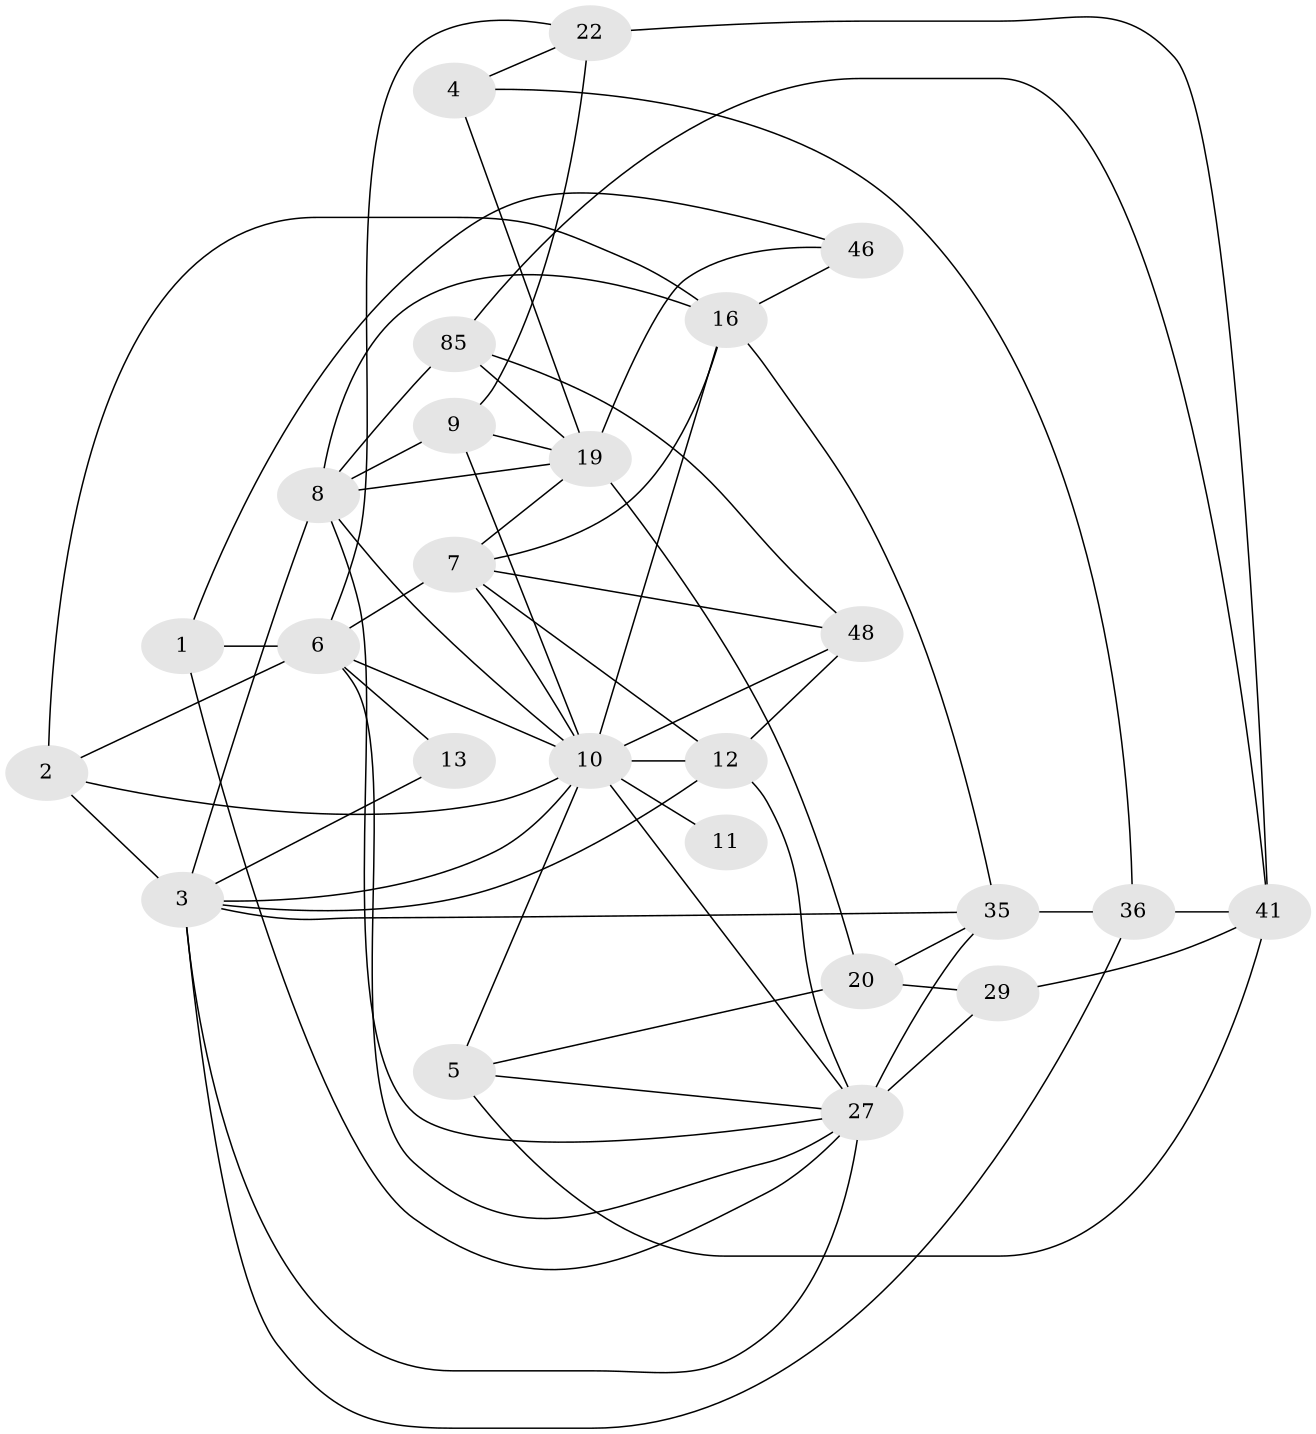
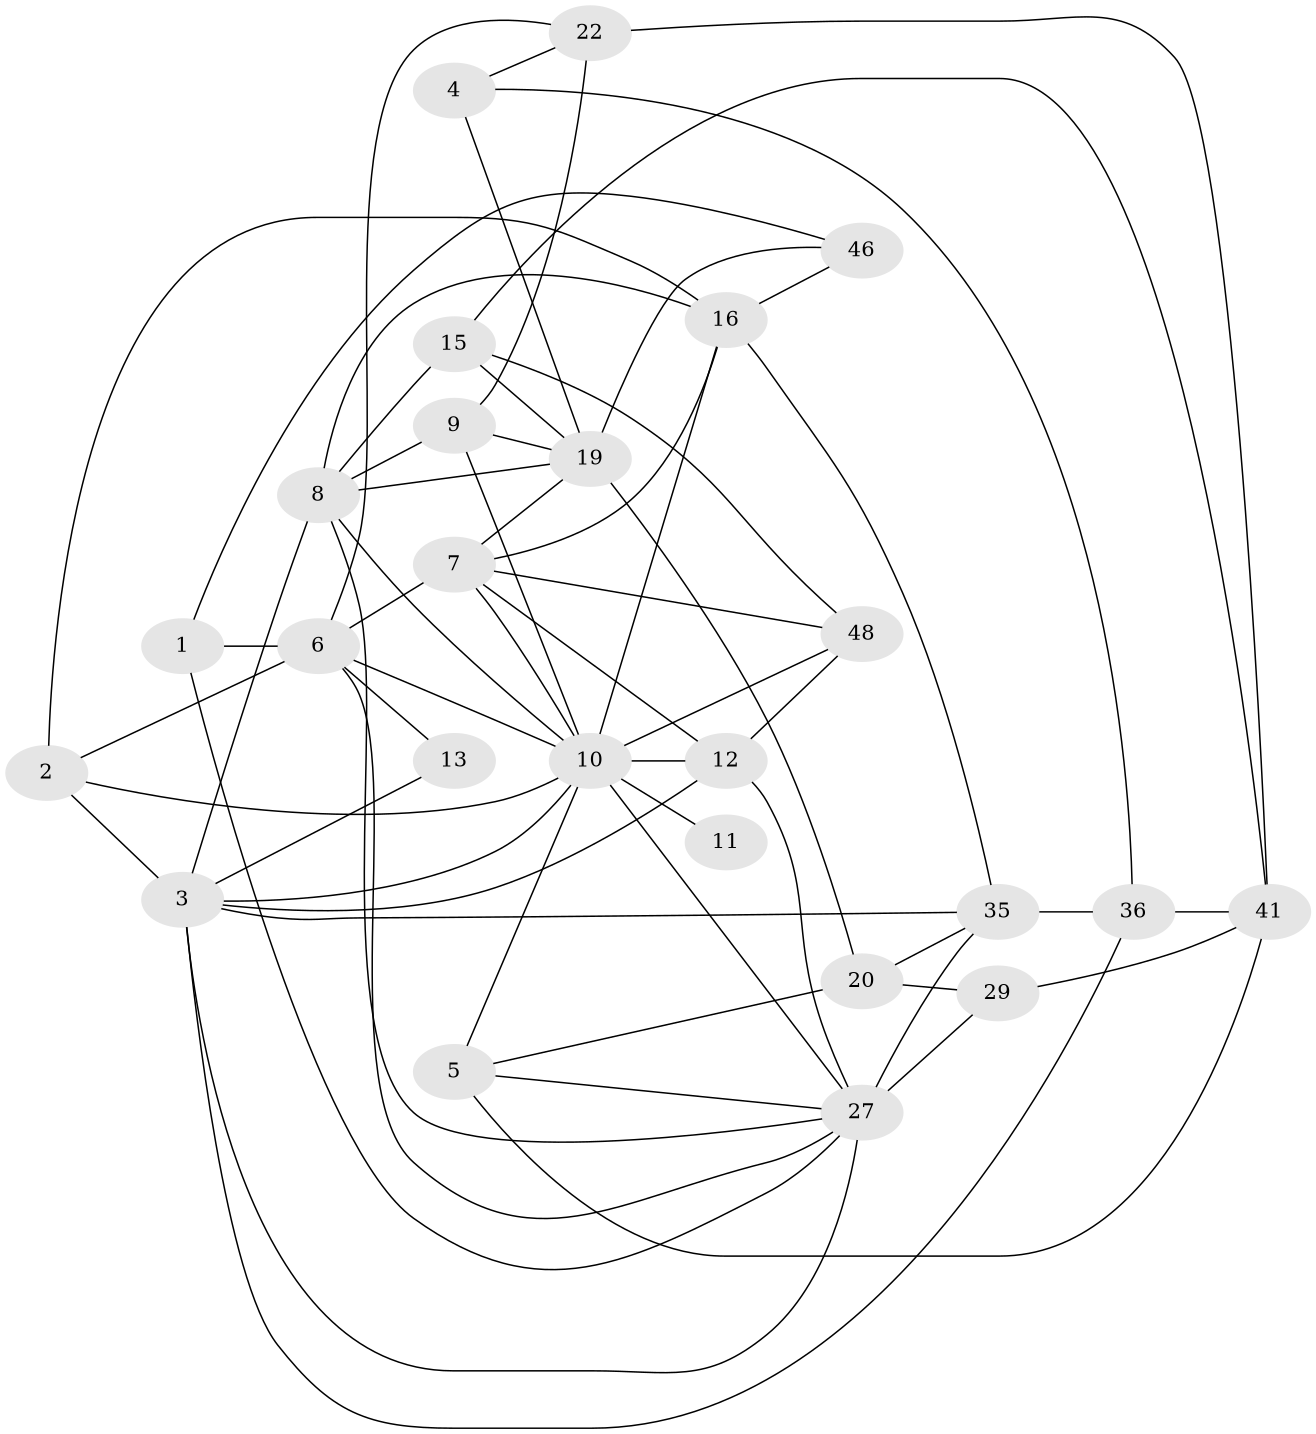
node "85": label "85" -> "15"
